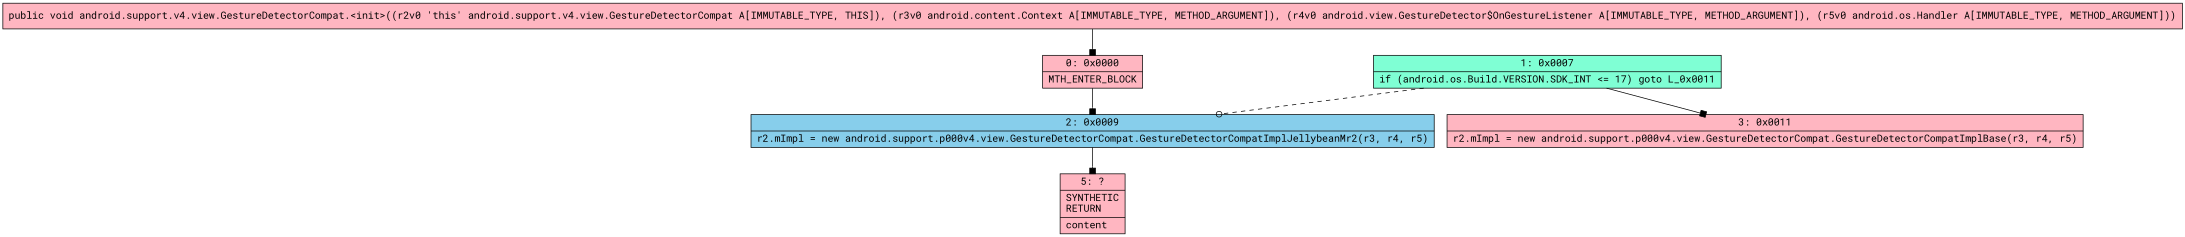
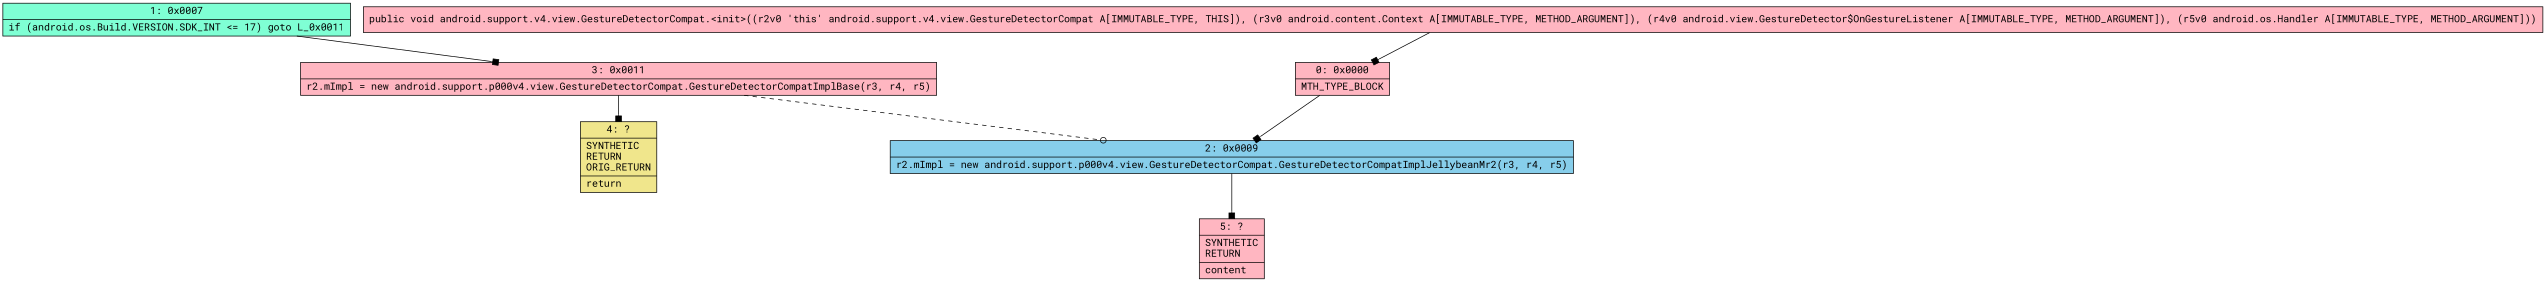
node "0: 0x0000": text "MTH_ENTER_BLOCK" -> "MTH_TYPE_BLOCK"
edge "1: 0x0007" -> "2: 0x0009": now "3: 0x0011" -> "2: 0x0009"
node "4: ?": added
